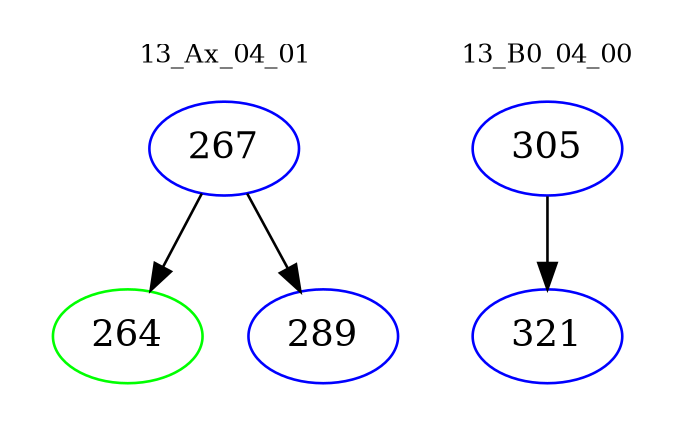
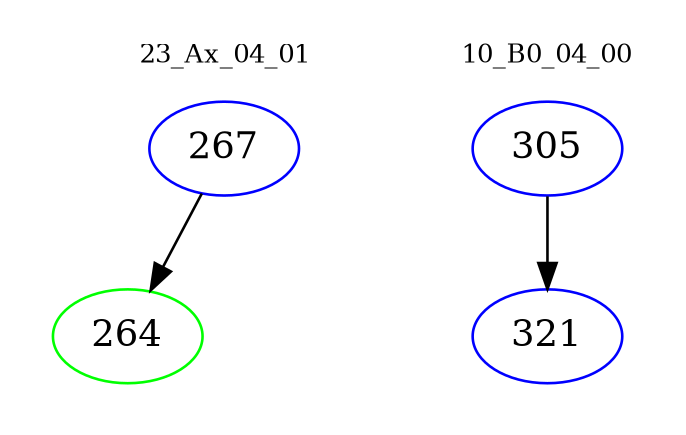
cluster "13_Ax_04_01": label "13_Ax_04_01" -> "23_Ax_04_01"
cluster "13_B0_04_00": label "13_B0_04_00" -> "10_B0_04_00"
node "289": removed
